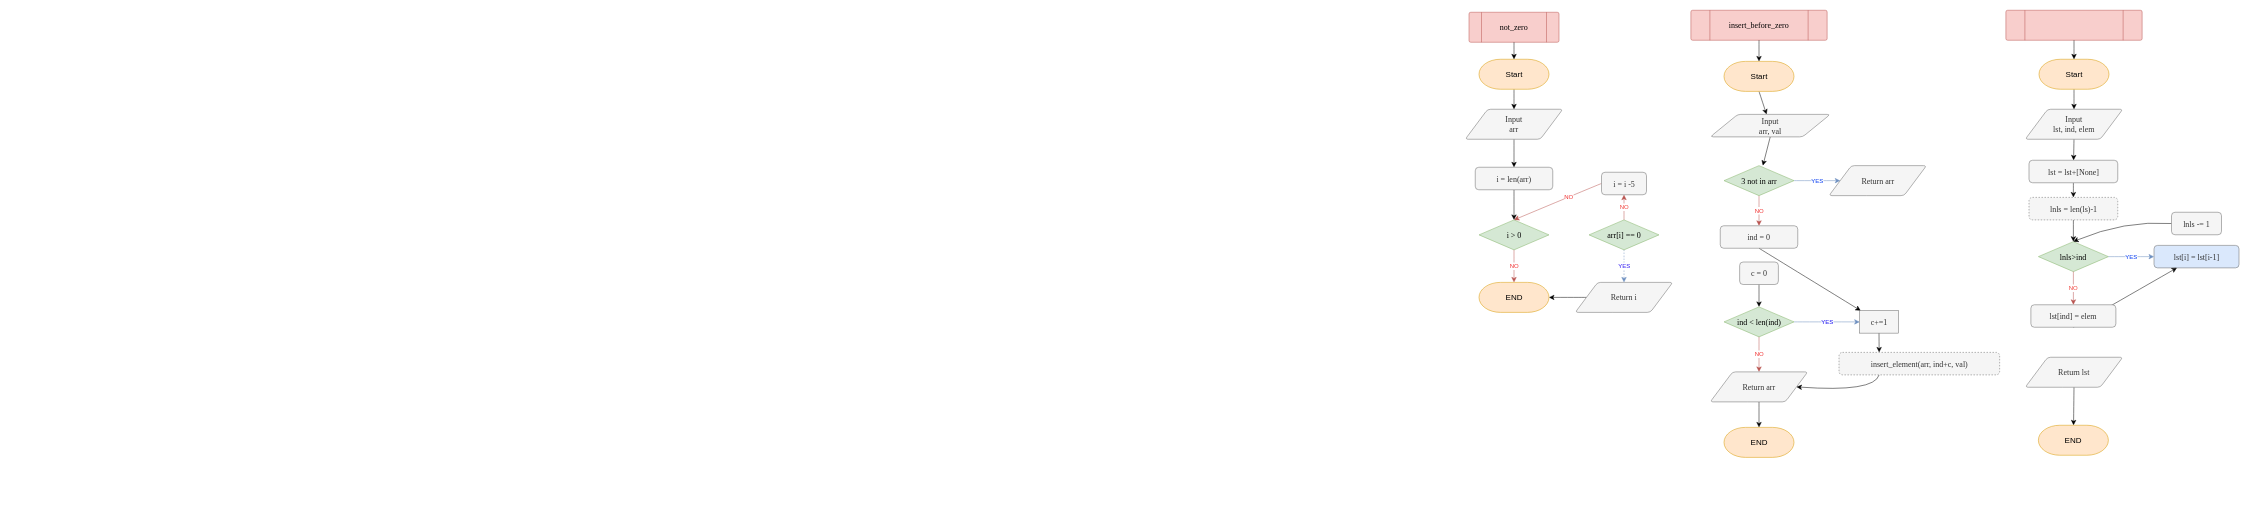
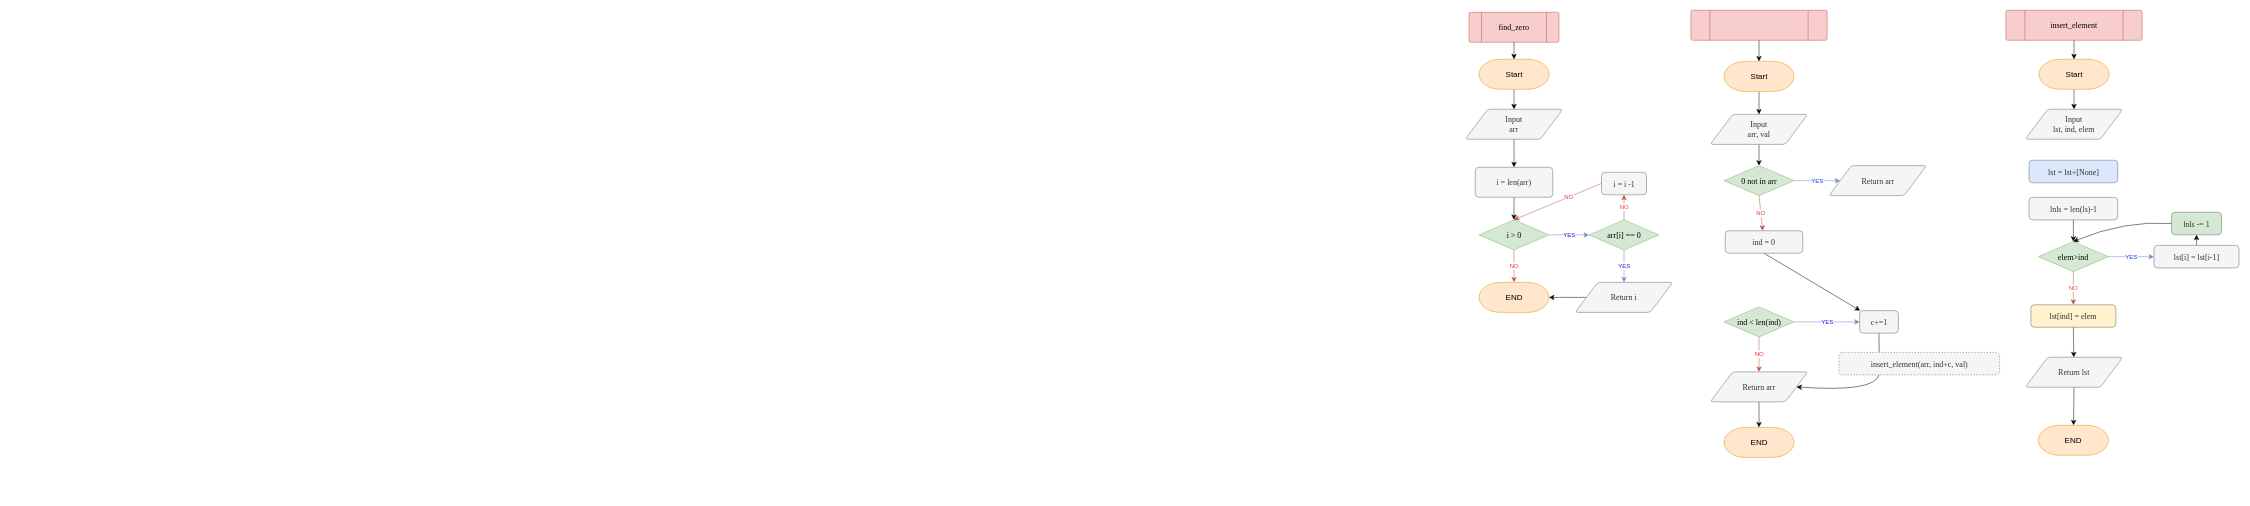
node "insert_before_zero": removed
node "insert_element": added
node "not_zero": label "not_zero" -> "find_zero"
node "Input arr, val": size 120x23 -> 98x30
edge "Input lst, ind, elem" -> "lst = lst+[None]": removed
node "lst = lst+[None]": fillcolor #f5f5f5 -> #dae8fc
node "i = len(arr)": size 78x23 -> 78x30
node "3 not in arr": label "3 not in arr" -> "0 not in arr"
node "i = i -5": label "i = i -5" -> "i = i -1"
edge "lst = lst+[None]" -> "lnls = len(ls)-1": removed
node "lnls = len(ls)-1": style dashed -> solid
node "lnls -= 1": fillcolor #f5f5f5 -> #d5e8d4
edge "i > 0" -> "arr[i] == 0": added, label "YES"
node "ind = 0": moved (1759, 237) -> (1764, 242)
edge "lst[i] = lst[i-1]" -> "lnls -= 1": added
edge "arr[i] == 0" -> "Return i": style dashed -> solid
node "lnls>ind": label "lnls>ind" -> "elem>ind"
node "lst[i] = lst[i-1]": fillcolor #dae8fc -> #f5f5f5
edge "lst[ind] = elem" -> "lst[i] = lst[i-1]": now "lst[ind] = elem" -> "Return lst"
node "c = 0": removed
edge "c = 0" -> "ind < len(ind)": removed
node "lst[ind] = elem": fillcolor #f5f5f5 -> #fff2cc
node "c+=1": shape rectangle -> rounded rectangle
edge "c+=1" -> "insert_element(arr, ind+c, val)": arrowhead classic -> none
